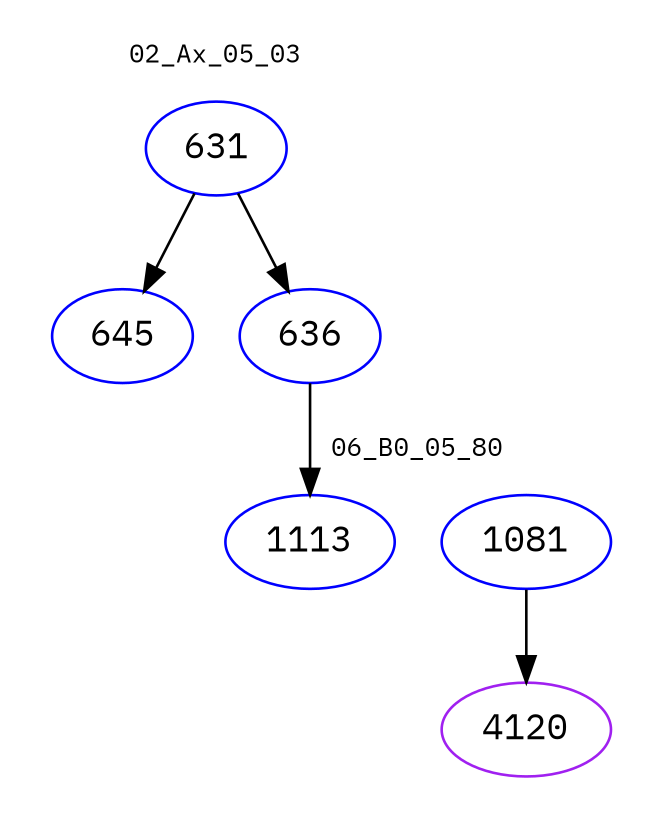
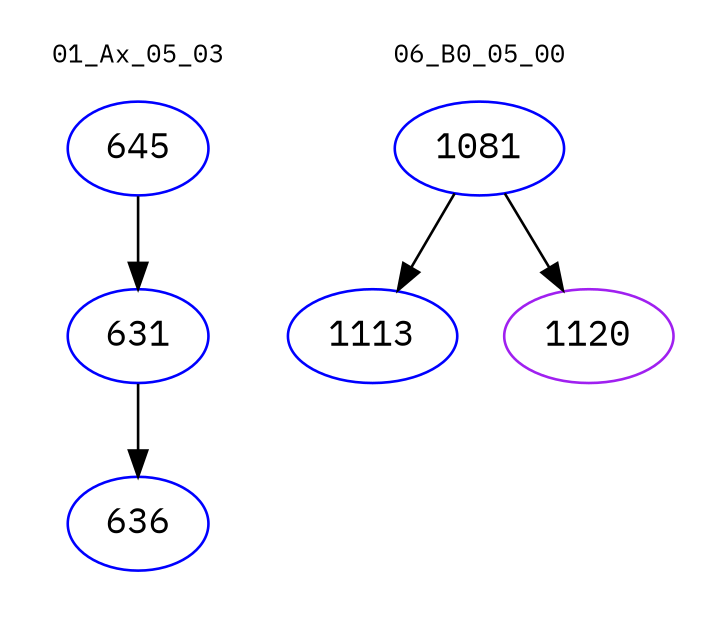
cluster "02_Ax_05_03": label "02_Ax_05_03" -> "01_Ax_05_03"
edge "631" -> "645": reversed
edge "636" -> "1113": now "1081" -> "1113"
cluster "06_B0_05_80": label "06_B0_05_80" -> "06_B0_05_00"
node "4120": label "4120" -> "1120"
